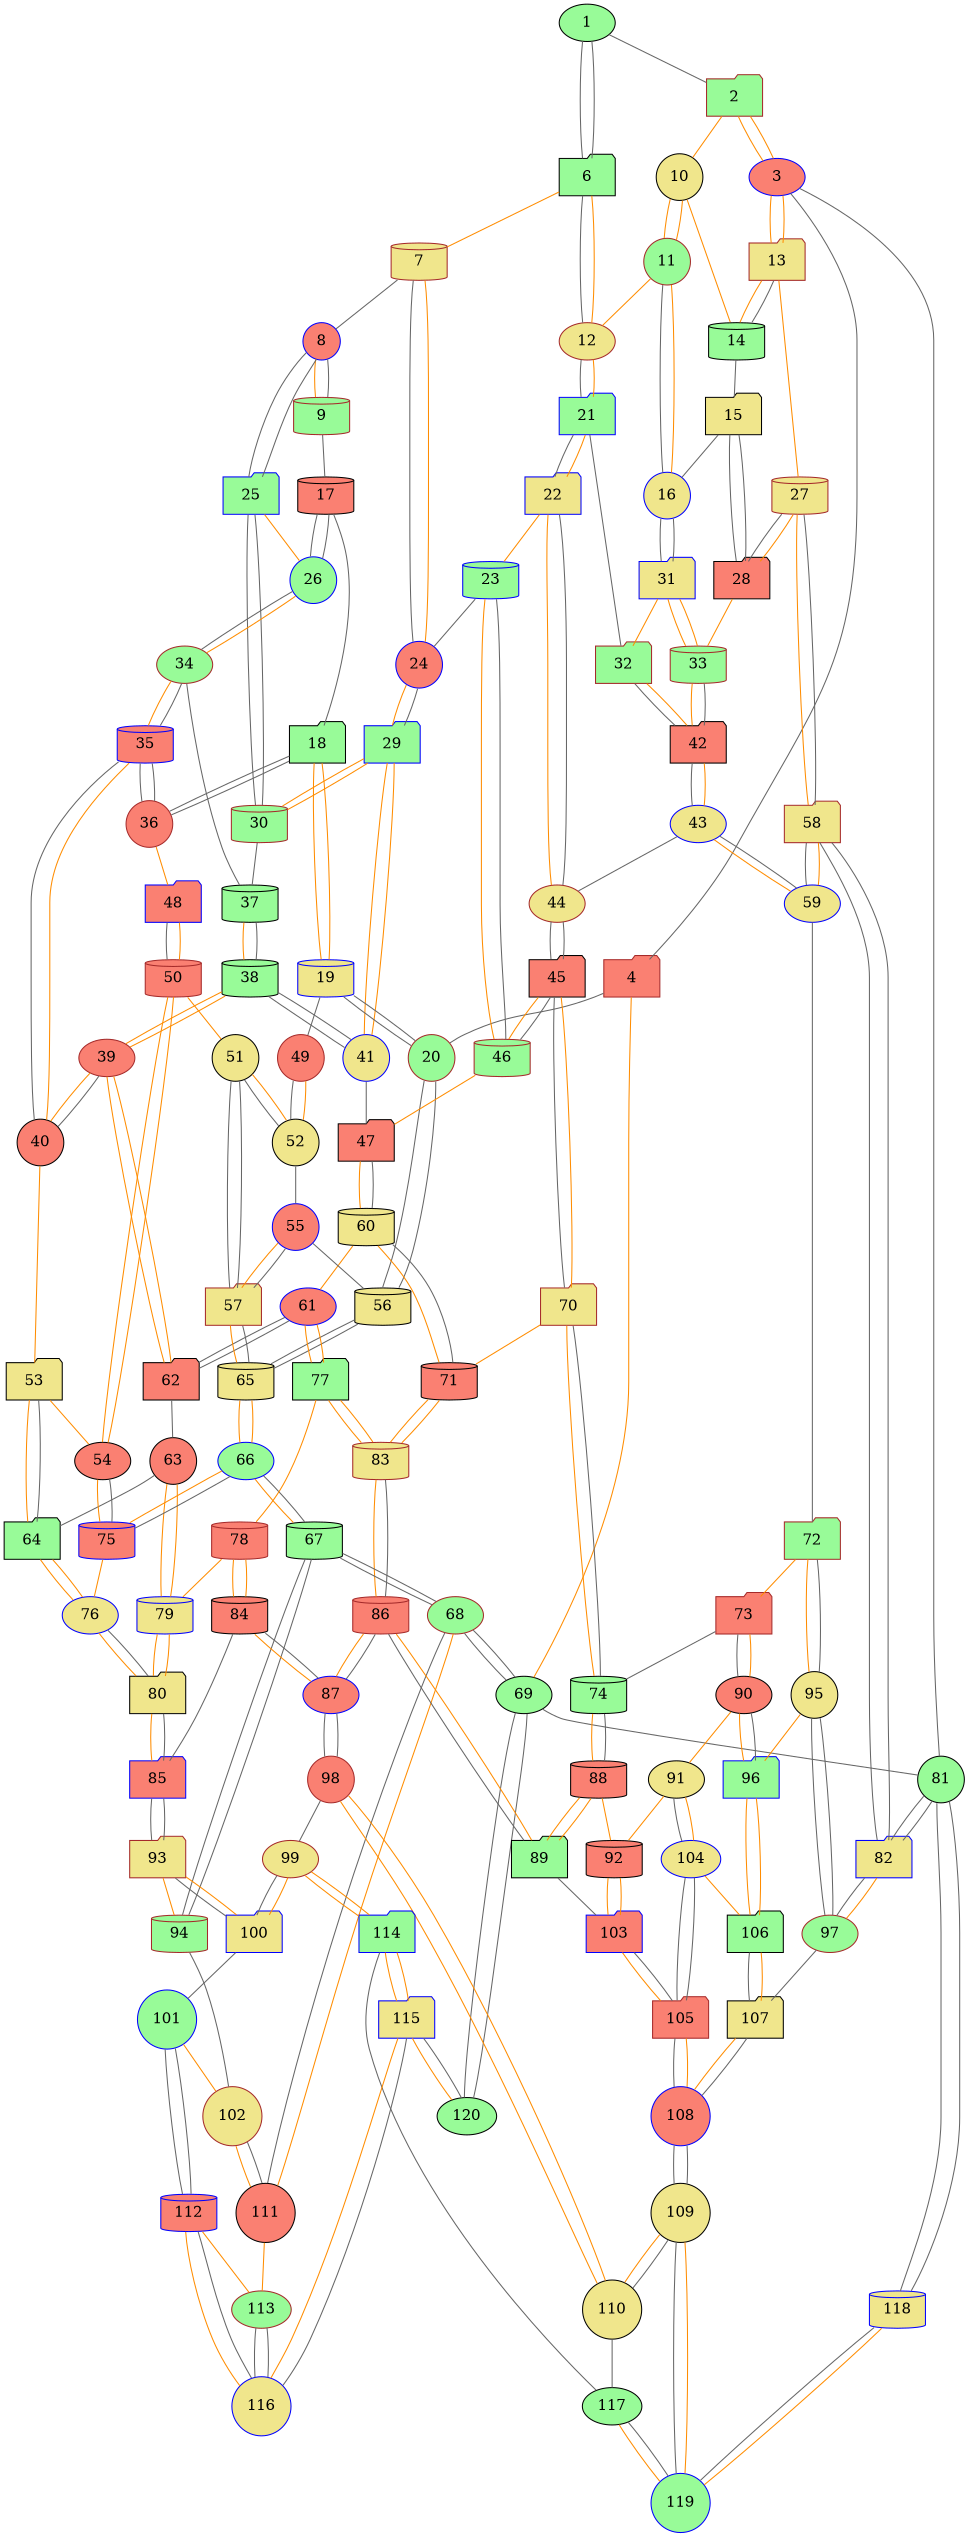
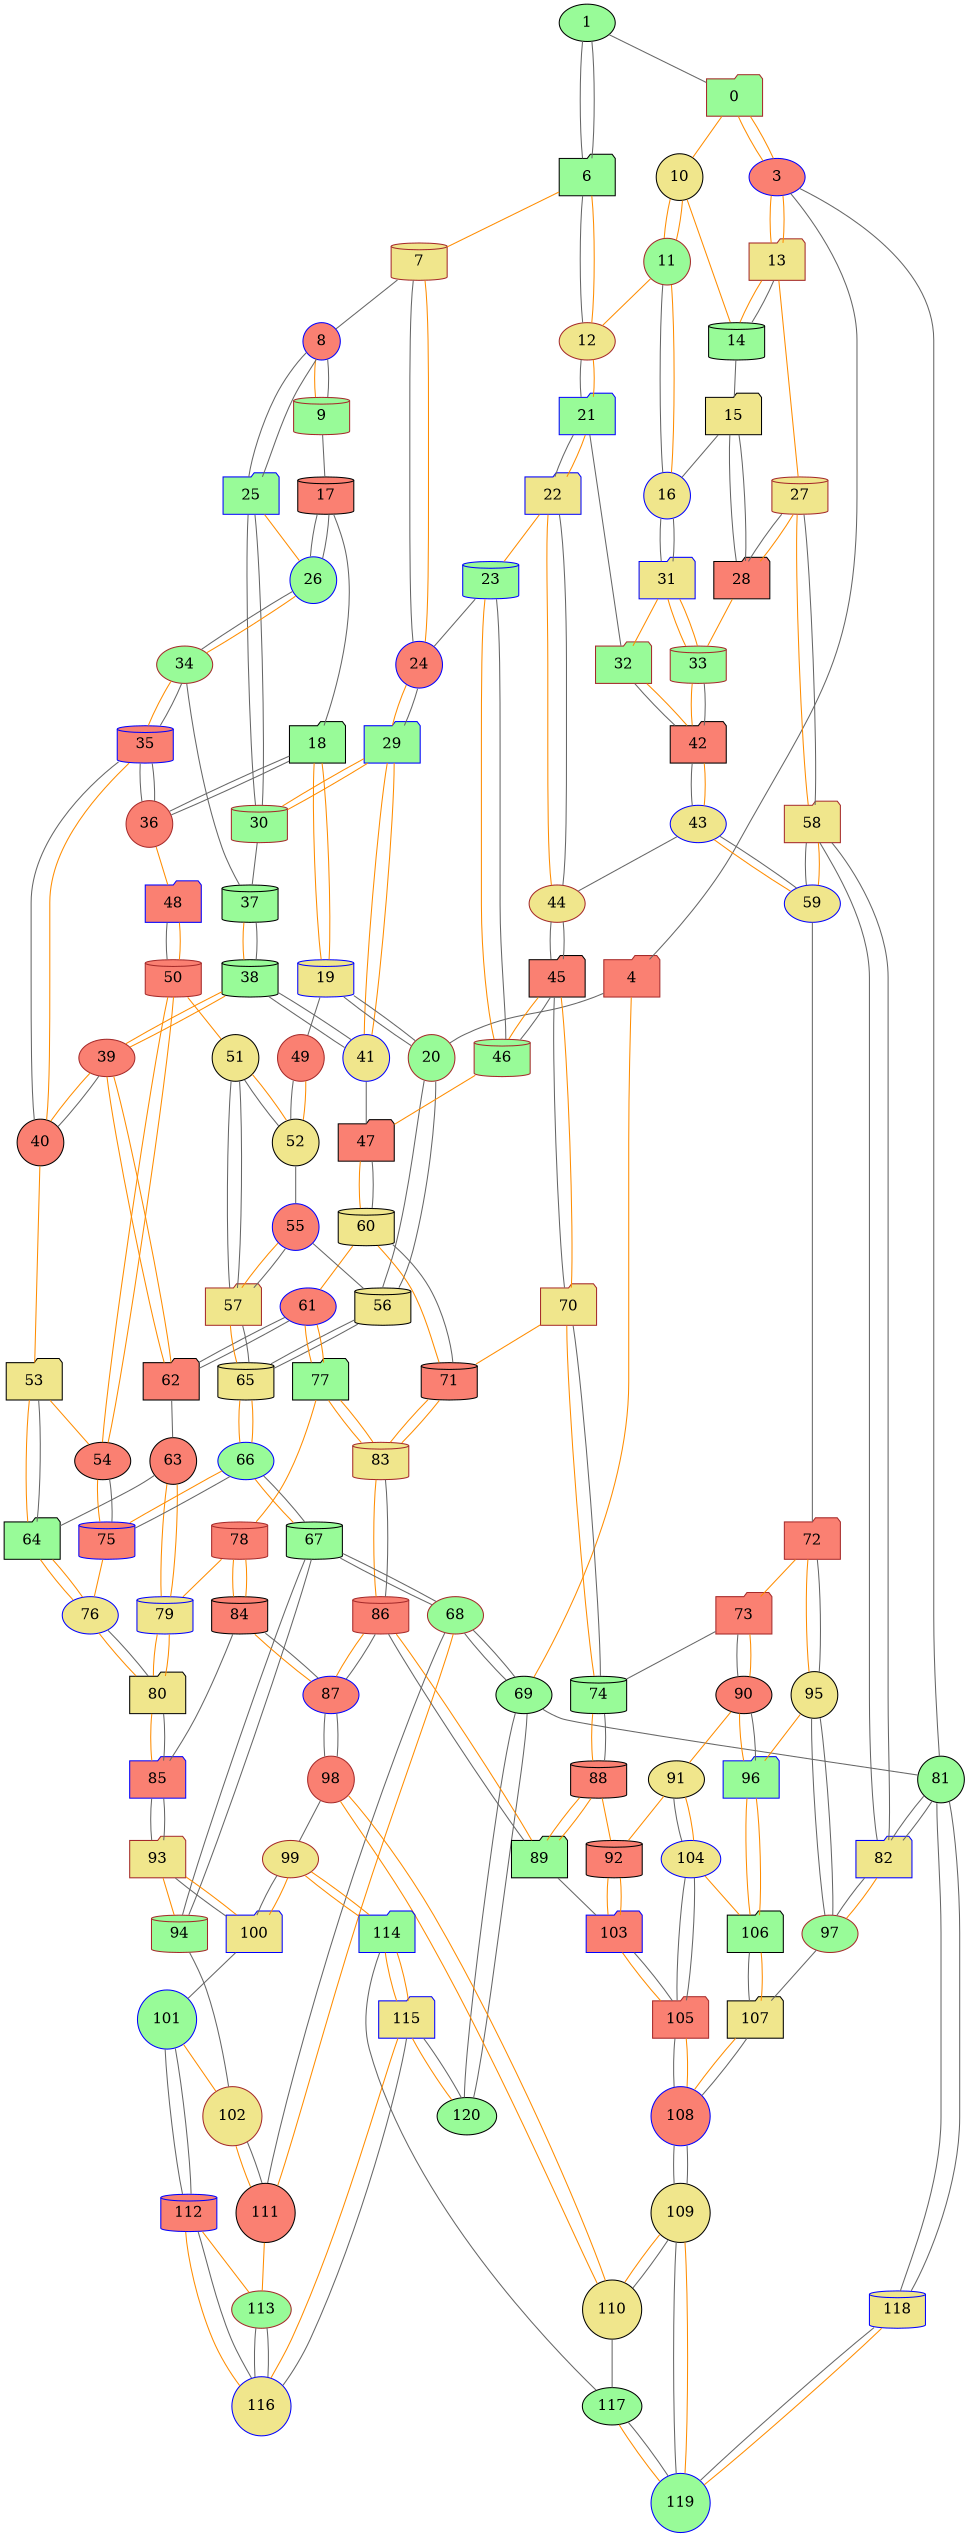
node "2": label "2" -> "0"
node "72": fillcolor palegreen -> salmon
